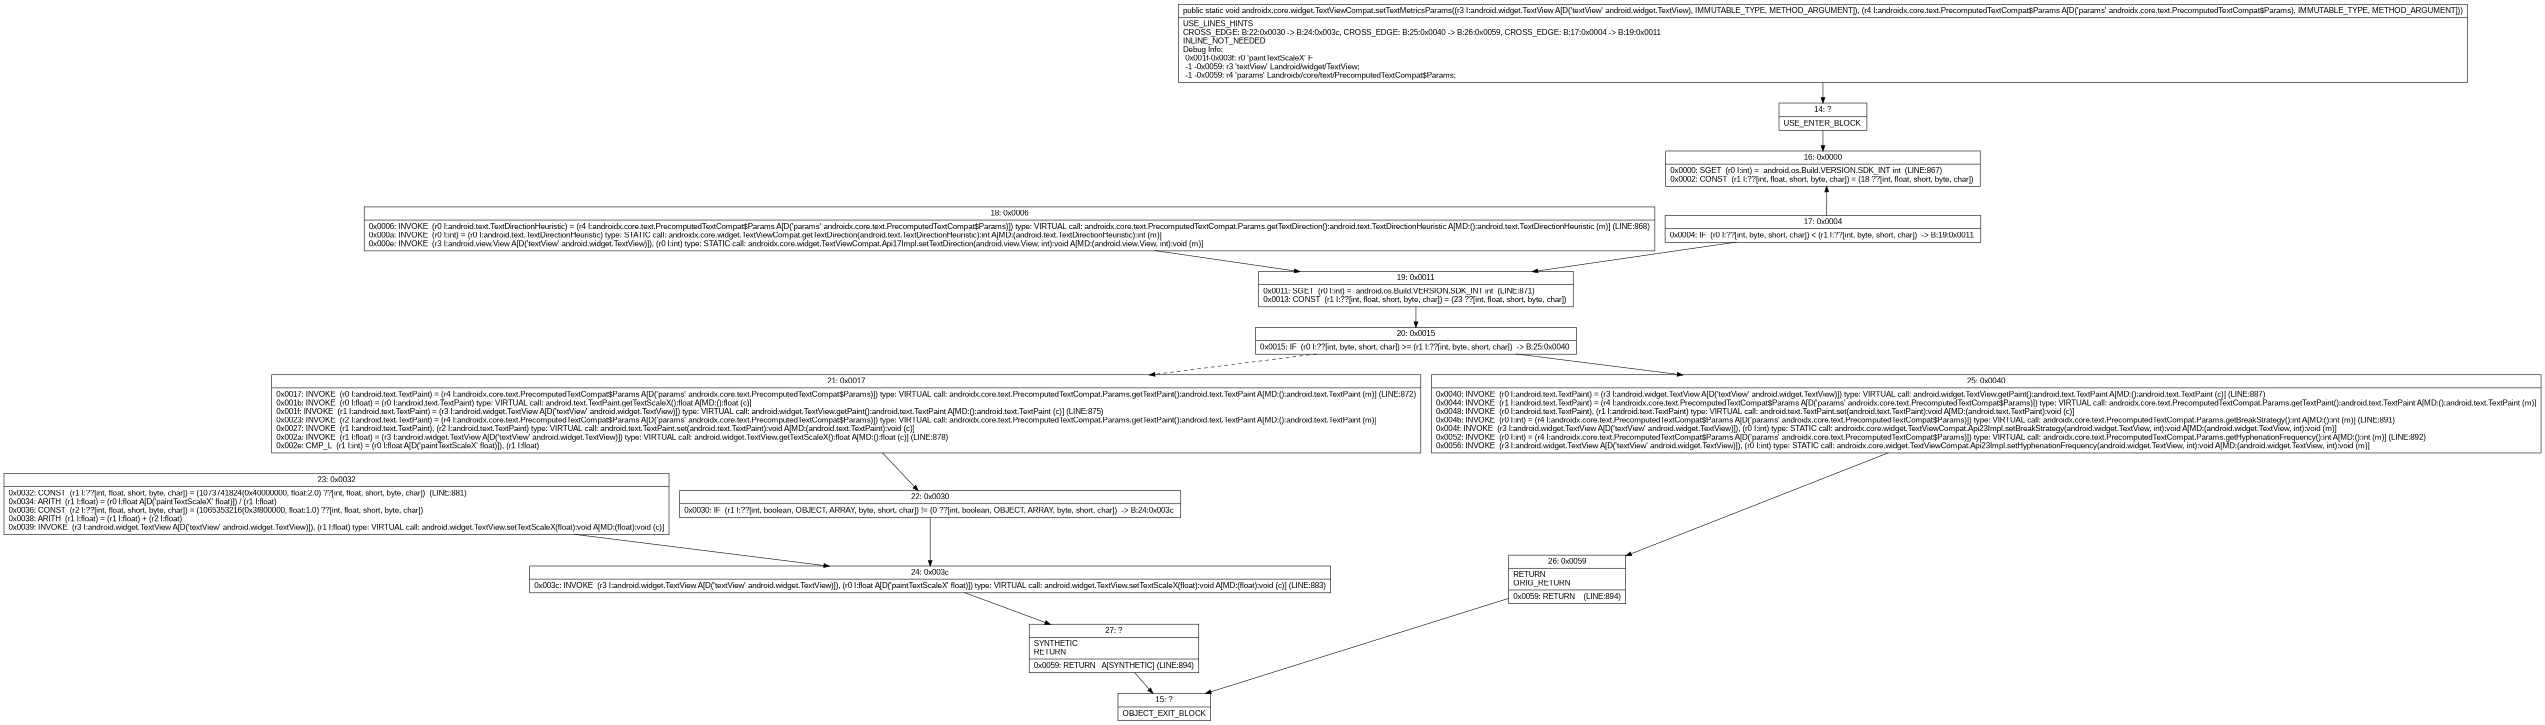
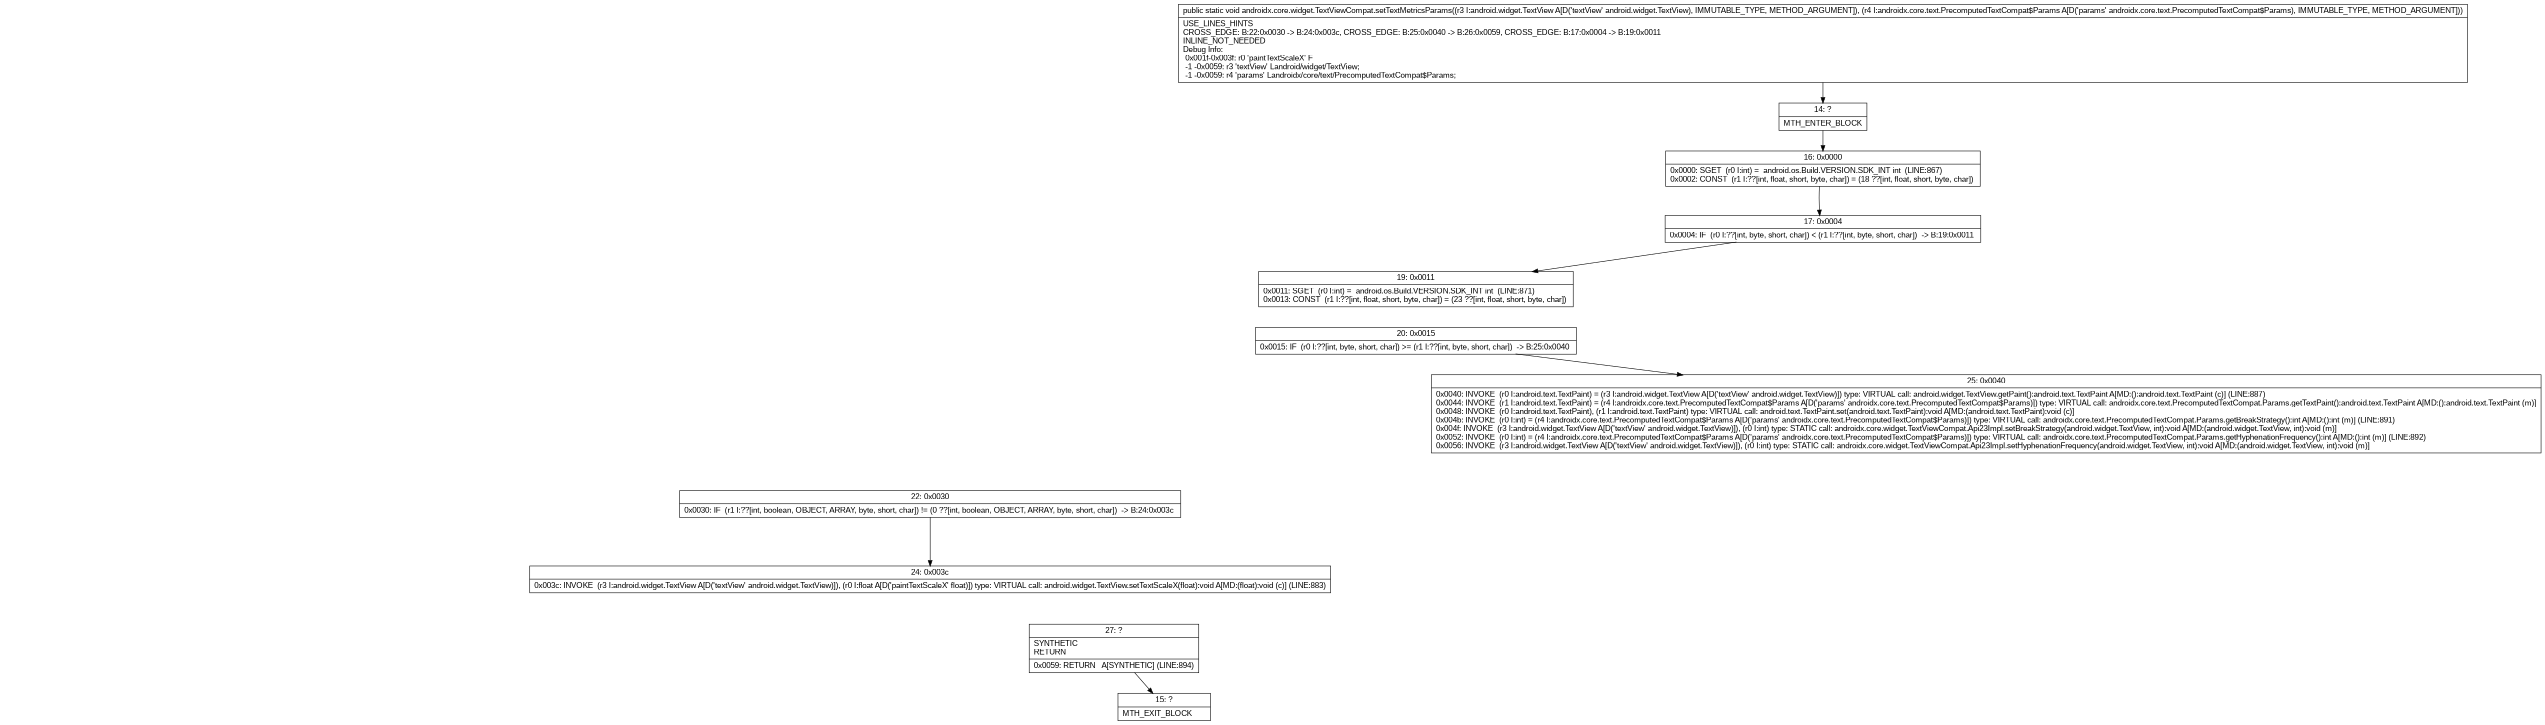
node "14: ?": text "USE_ENTER_BLOCK" -> "MTH_ENTER_BLOCK"
edge "17: 0x0004" -> "16: 0x0000": reversed
node "18: 0x0006": removed
edge "19: 0x0011" -> "20: 0x0015": removed
node "21: 0x0017": removed
node "23: 0x0032": removed
node "26: 0x0059": removed
edge "24: 0x003c" -> "27: ?": removed
node "15: ?": text "OBJECT_EXIT_BLOCK" -> "MTH_EXIT_BLOCK"
